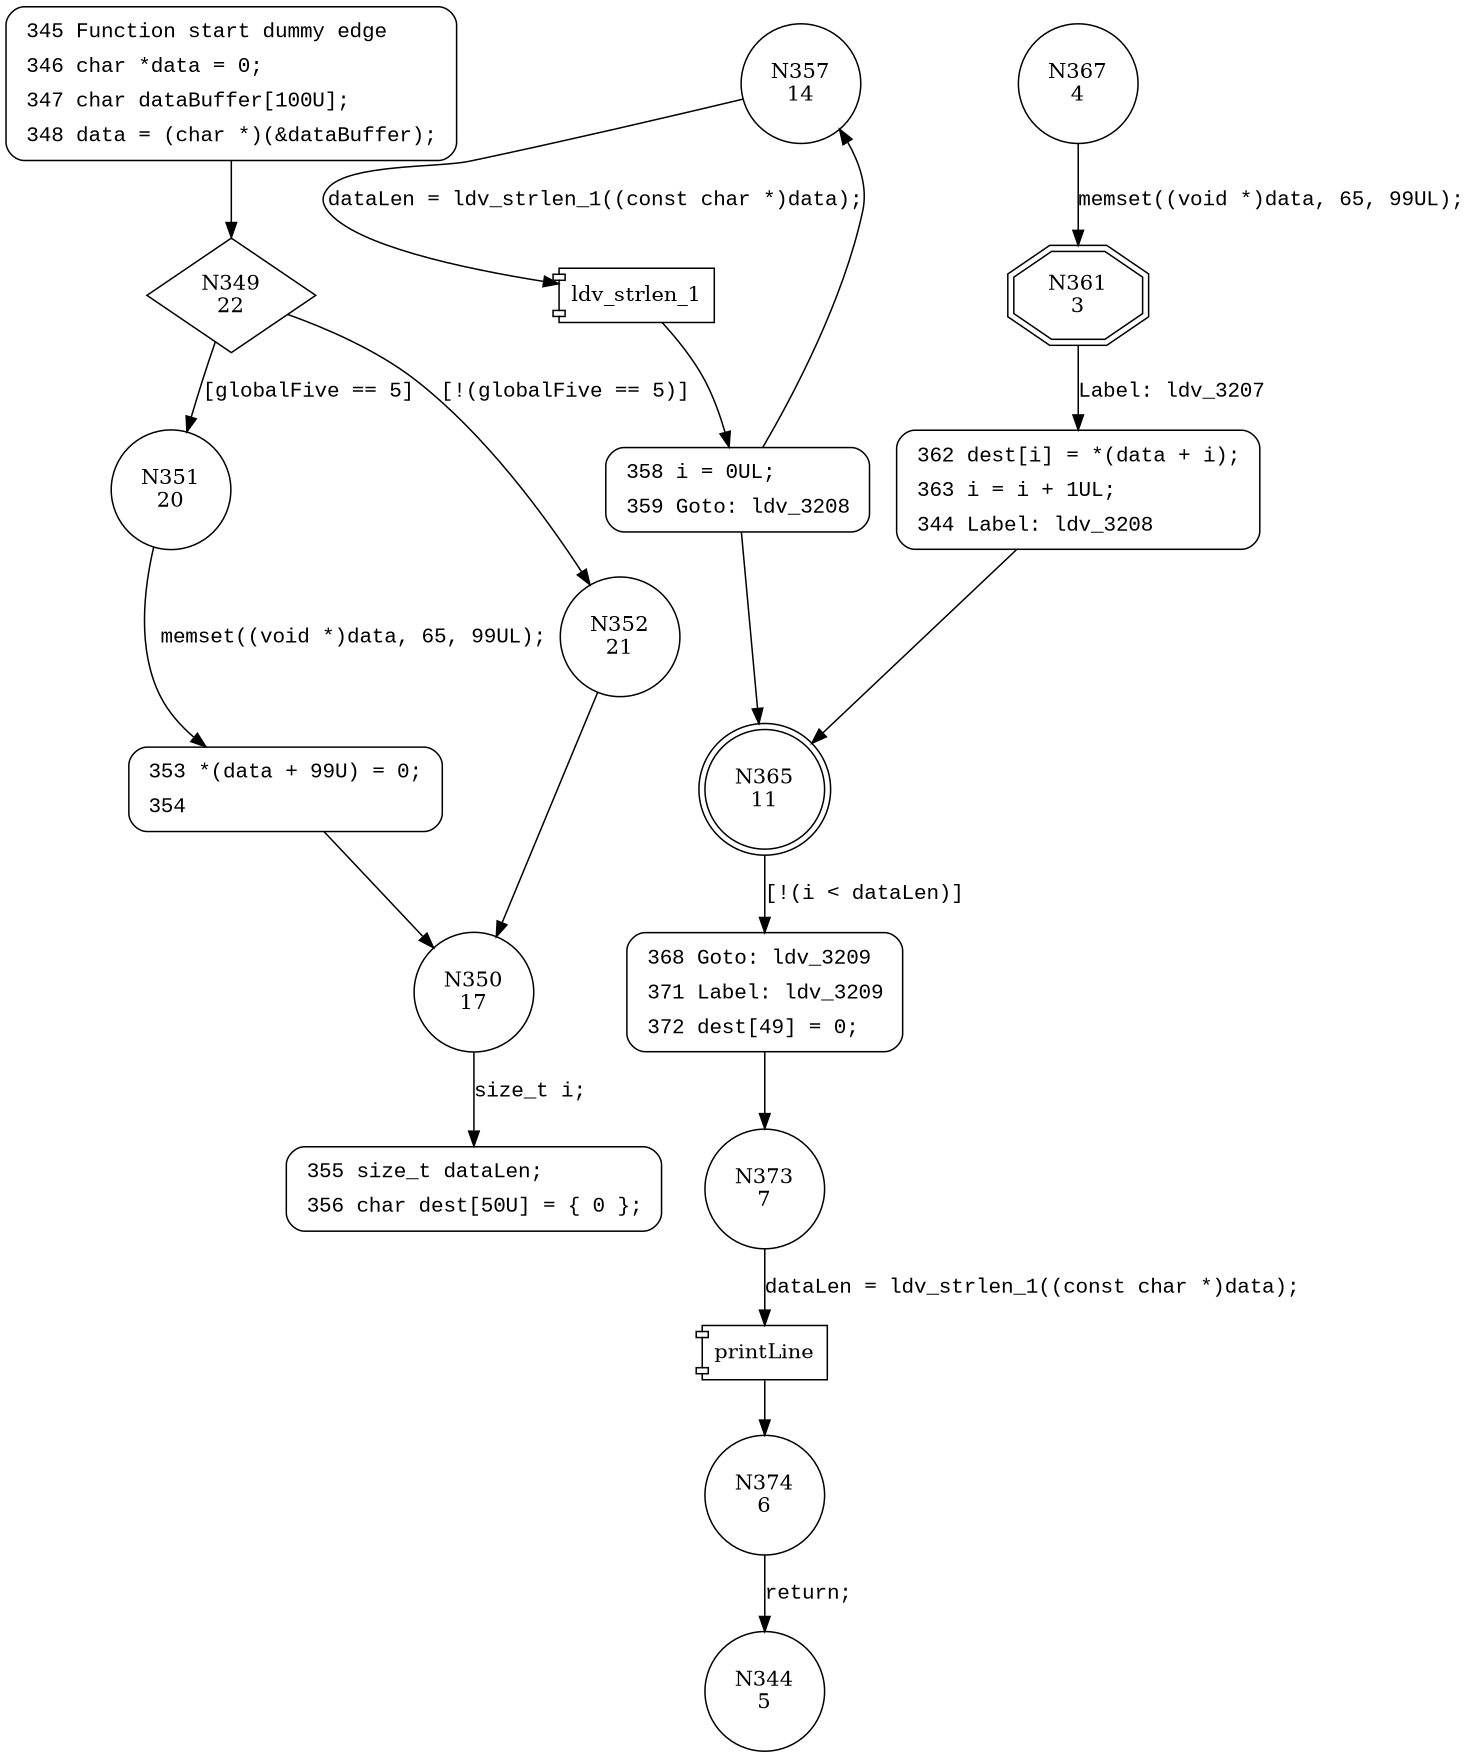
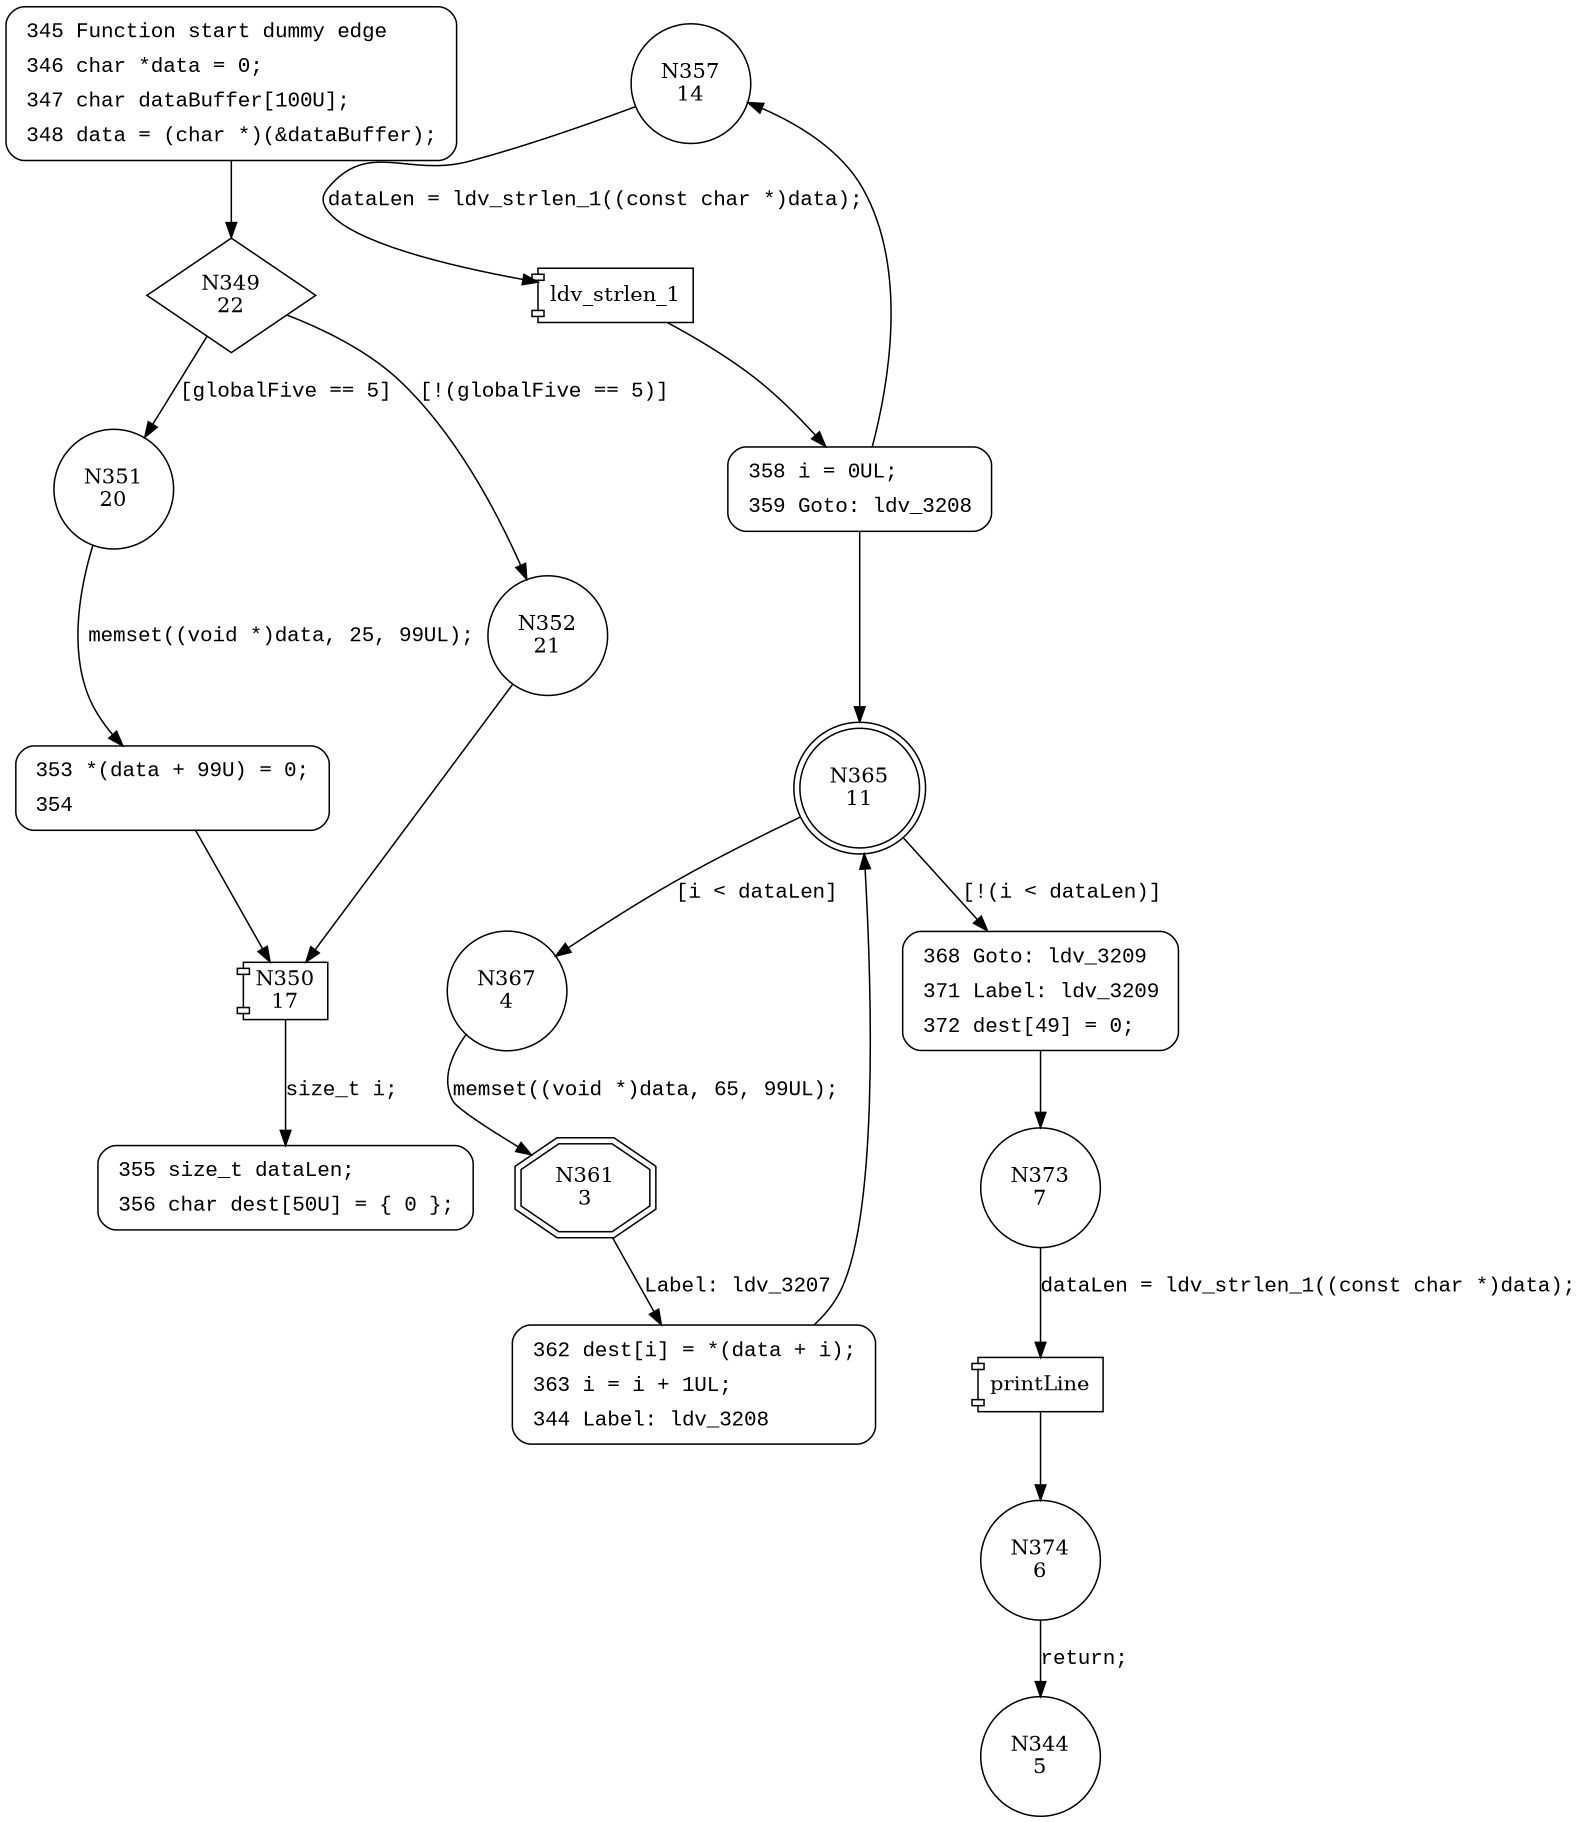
edge "N351 20" -> "353": label "memset((void *)data, 65, 99UL);" -> "memset((void *)data, 25, 99UL);"
edge "N365 11" -> "N367 4": added, label "[i < dataLen]"
node "N350 17": shape circle -> component
